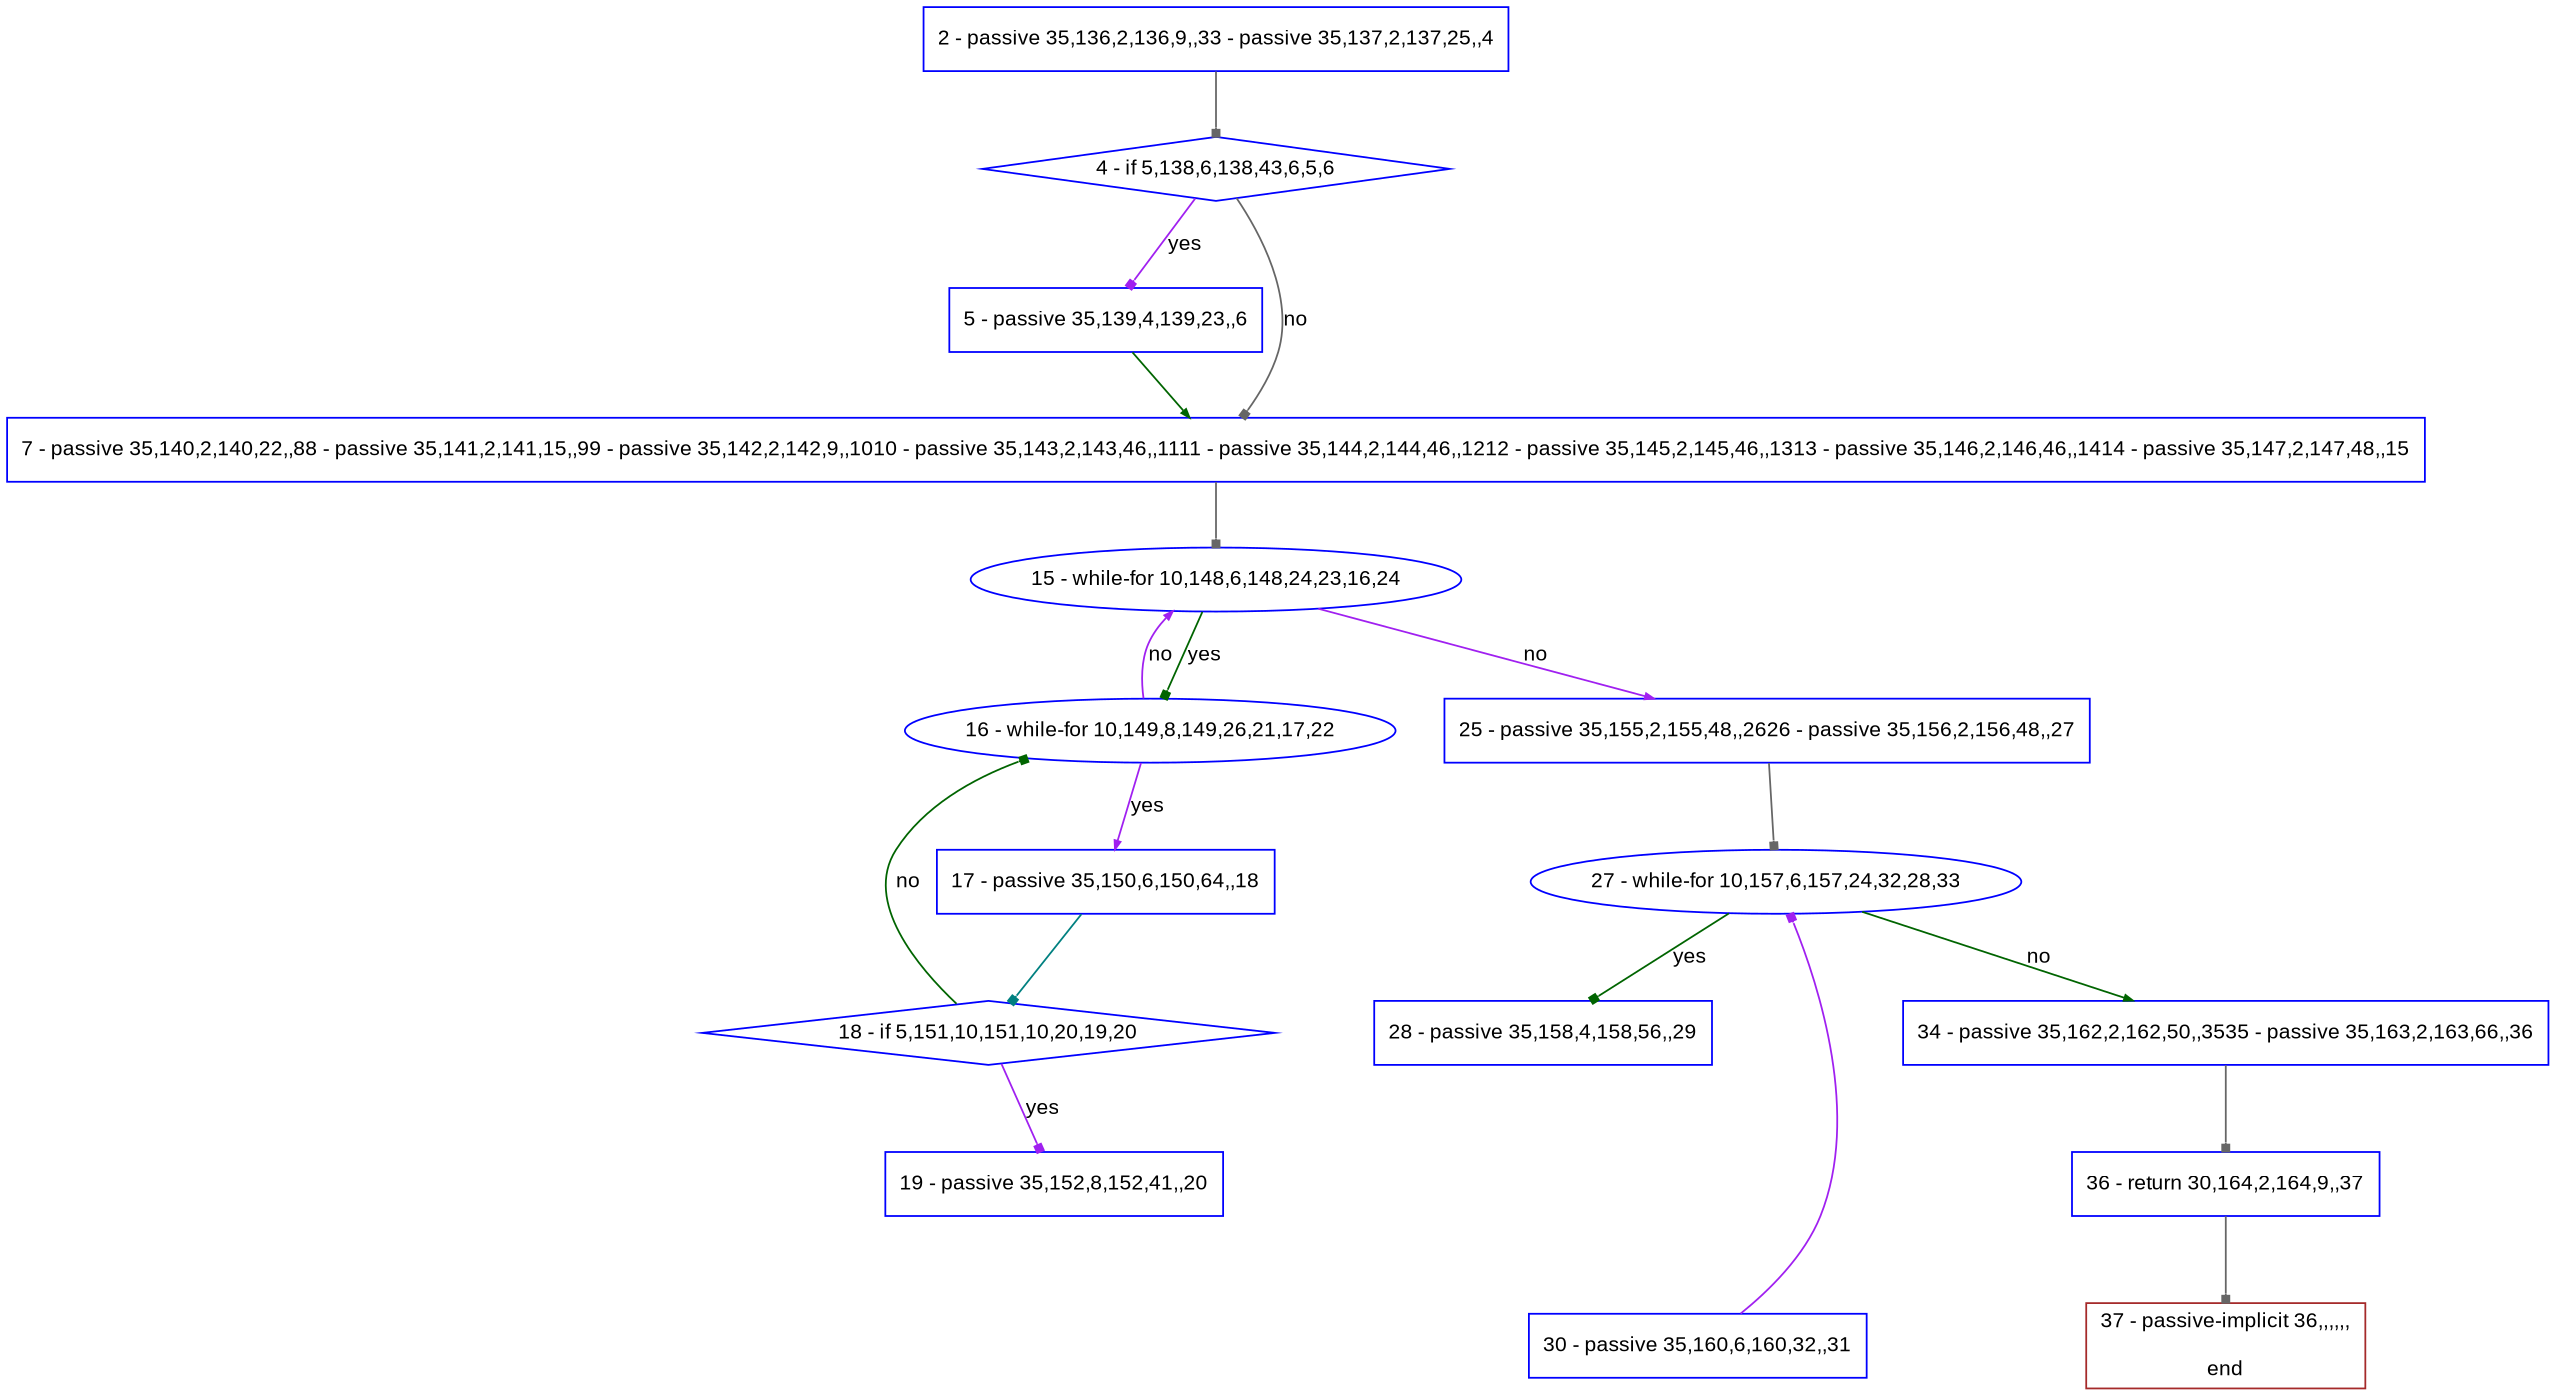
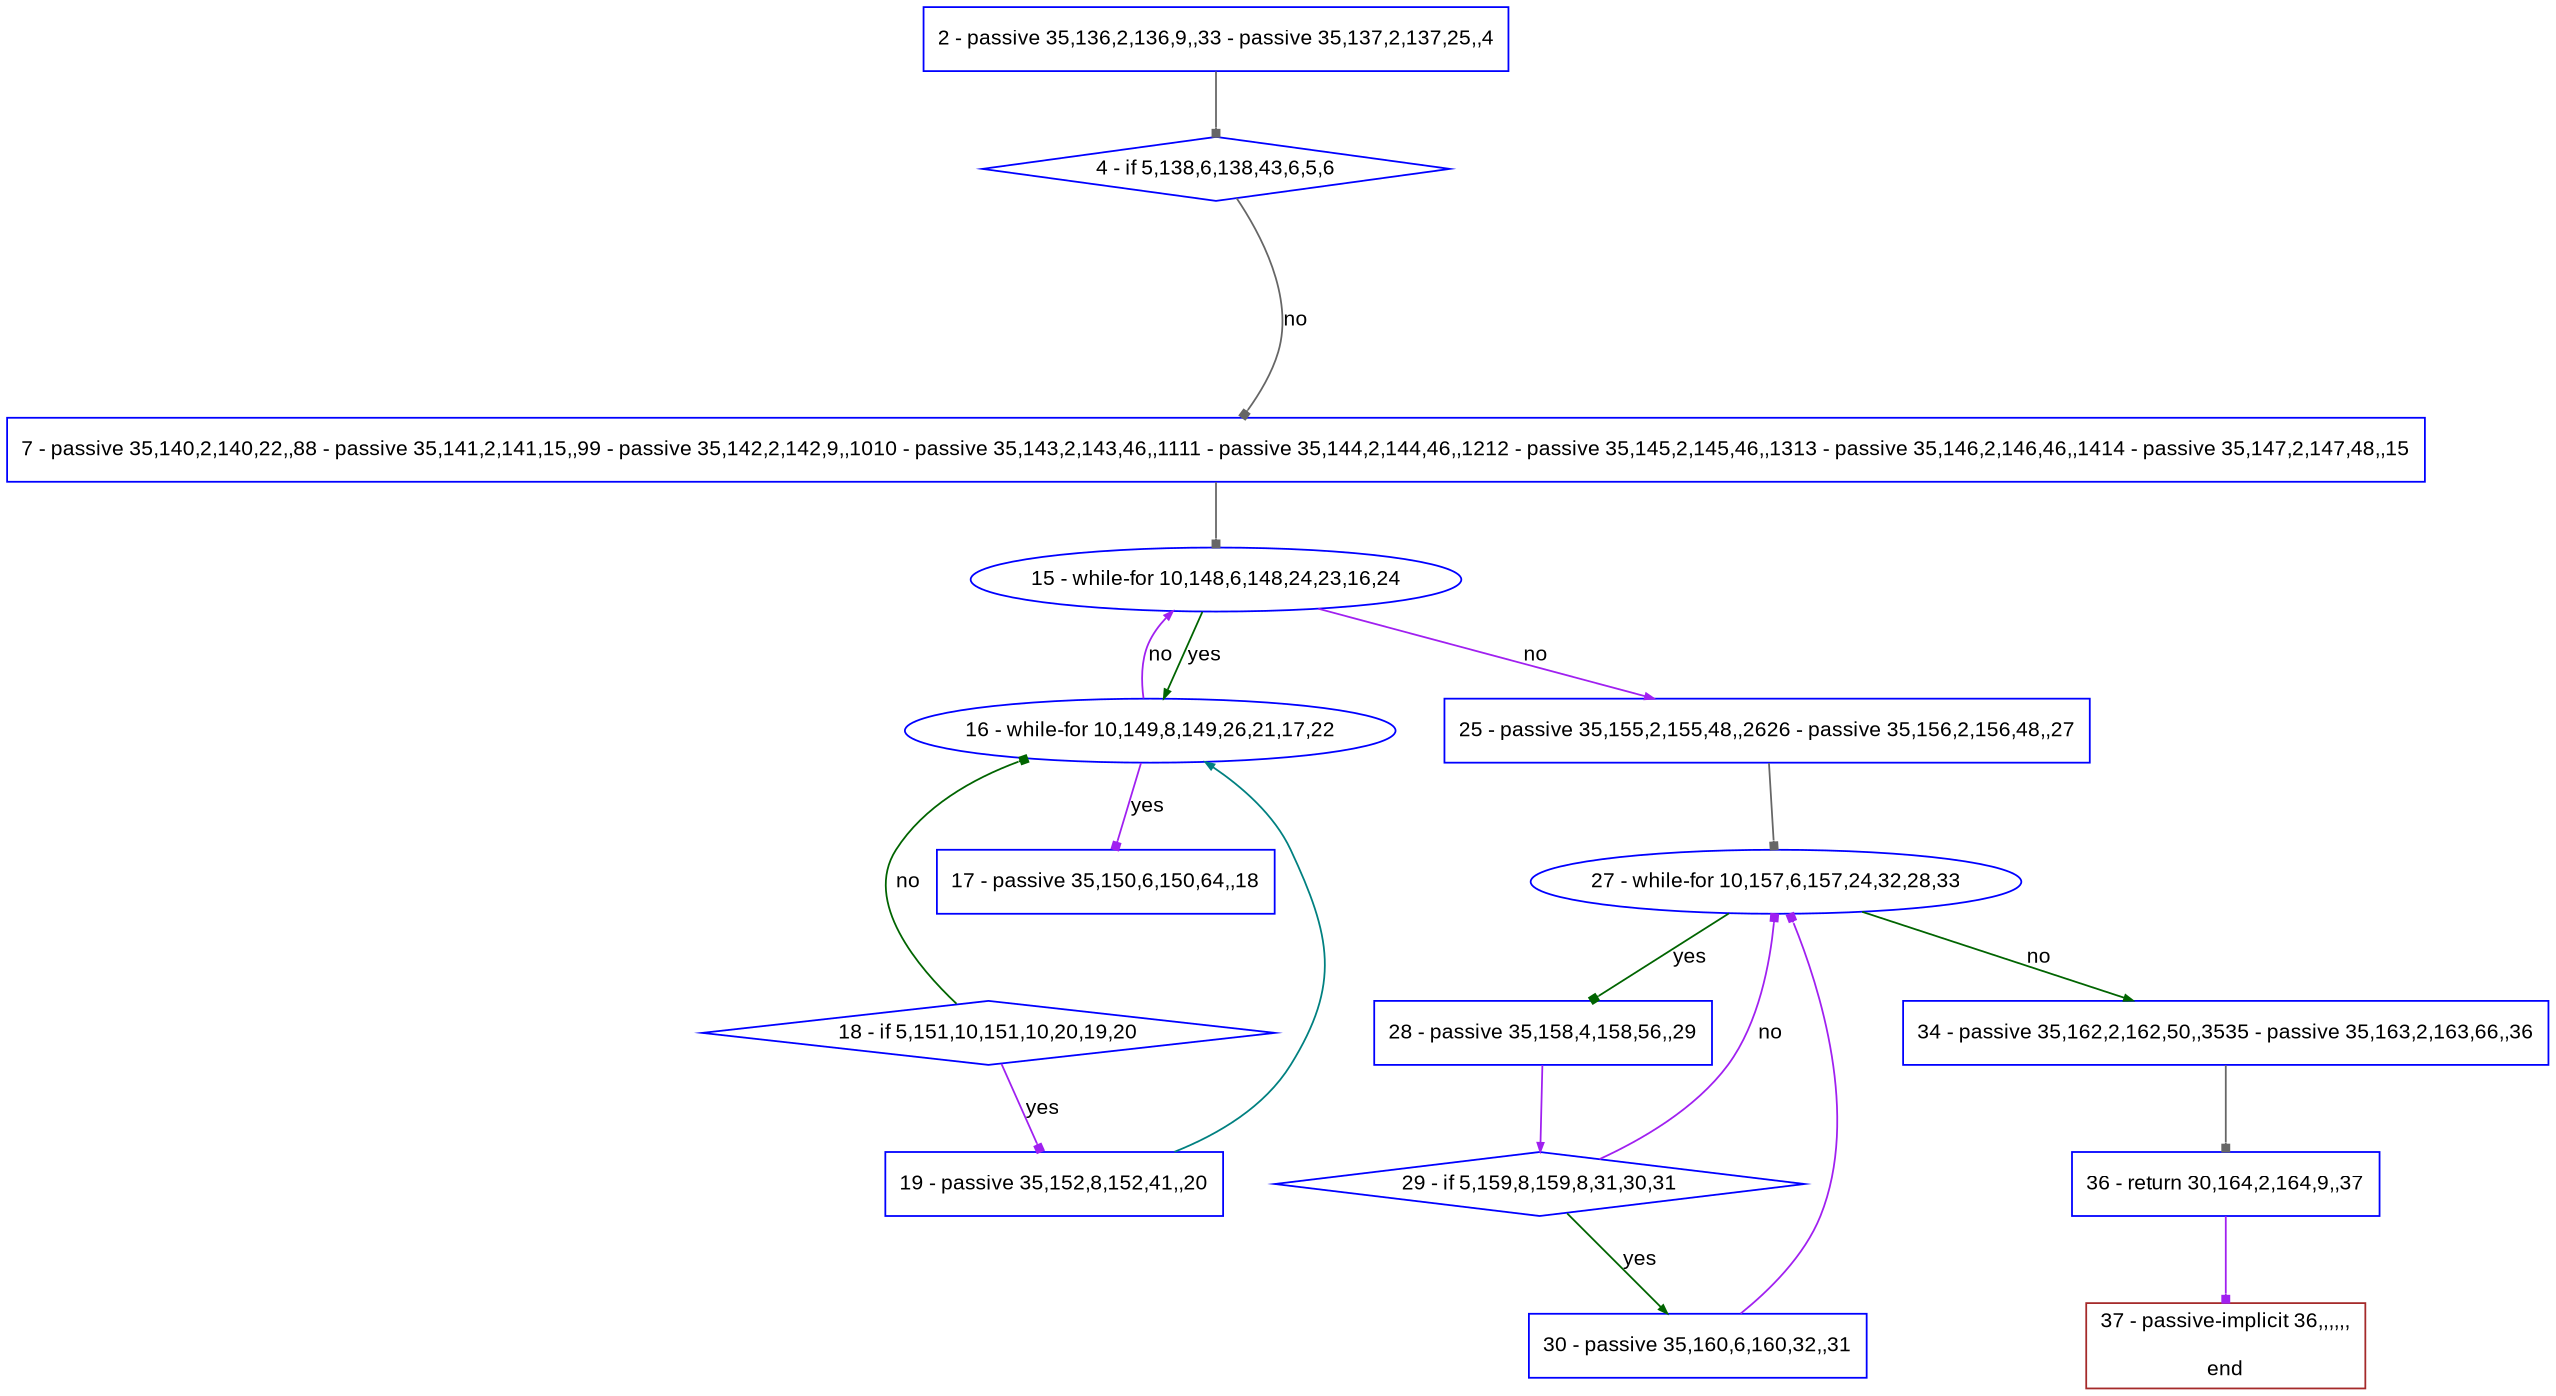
node "5 - passive 35,139,4,139,23,,6": removed
edge "15 - while-for 10,148,6,148,24,23,16,24" -> "16 - while-for 10,149,8,149,26,21,17,22": arrowhead box -> normal
edge "16 - while-for 10,149,8,149,26,21,17,22" -> "17 - passive 35,150,6,150,64,,18": arrowhead normal -> box
edge "17 - passive 35,150,6,150,64,,18" -> "18 - if 5,151,10,151,10,20,19,20": removed
edge "19 - passive 35,152,8,152,41,,20" -> "16 - while-for 10,149,8,149,26,21,17,22": added
node "29 - if 5,159,8,159,8,31,30,31": added
edge "36 - return 30,164,2,164,9,,37" -> "37 - passive-implicit 36,,,,,, end": color gray40 -> purple
